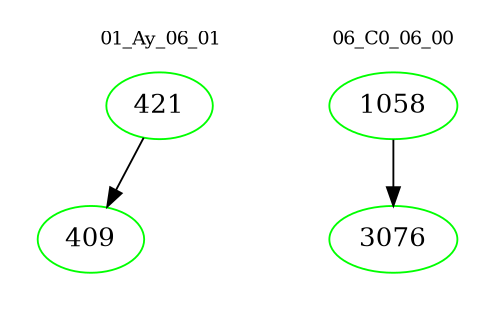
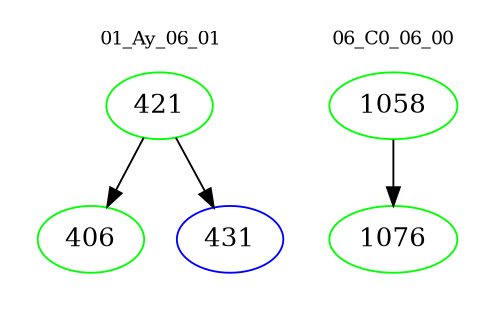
node "409": label "409" -> "406"
node "431": added
node "3076": label "3076" -> "1076"
